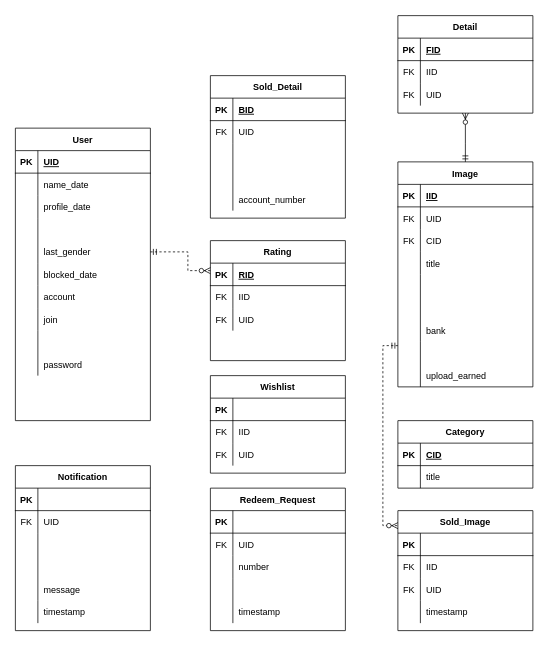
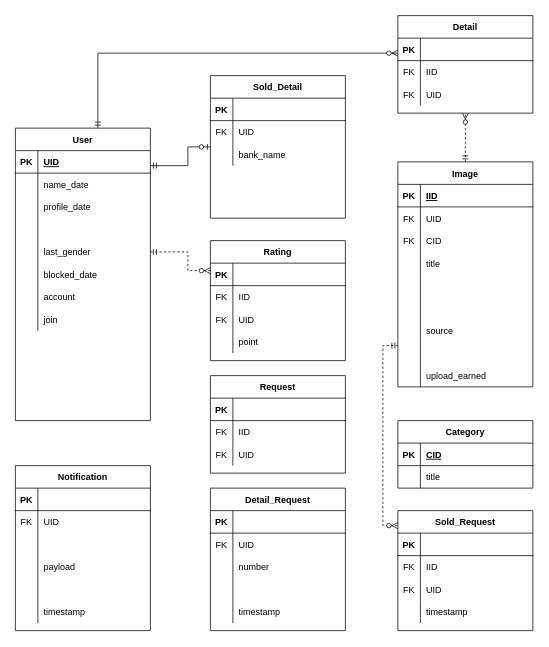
node "FID": removed
edge "Detail" -- "User": added
node "BID": removed
edge "Detail" -- "Image": style solid -> dashed
node "bank_name": added
edge "Sold_Detail" -- "User": added
node "account_number": removed
node "RID": removed
node "bank": label "bank" -> "source"
node "point": added
node "password": removed
node "Wishlist": label "Wishlist" -> "Request"
node "Redeem_Request": label "Redeem_Request" -> "Detail_Request"
node "Sold_Image": label "Sold_Image" -> "Sold_Request"
node "payload": added
node "message": removed
